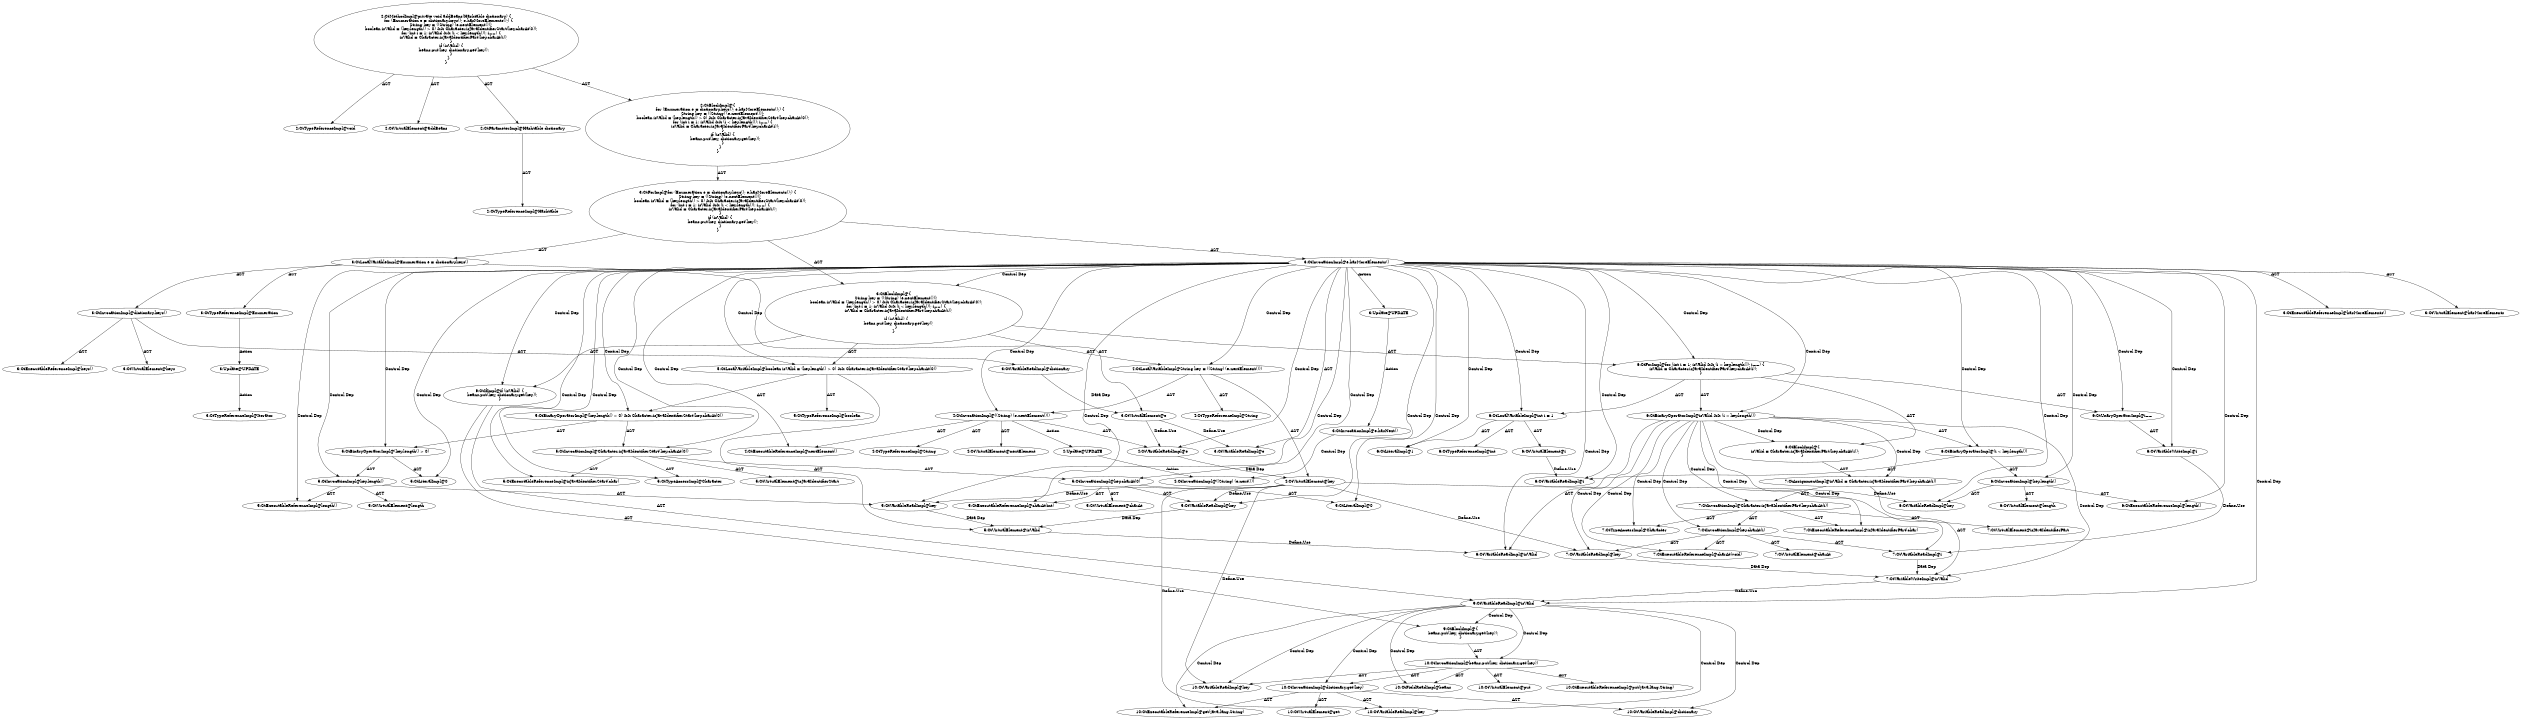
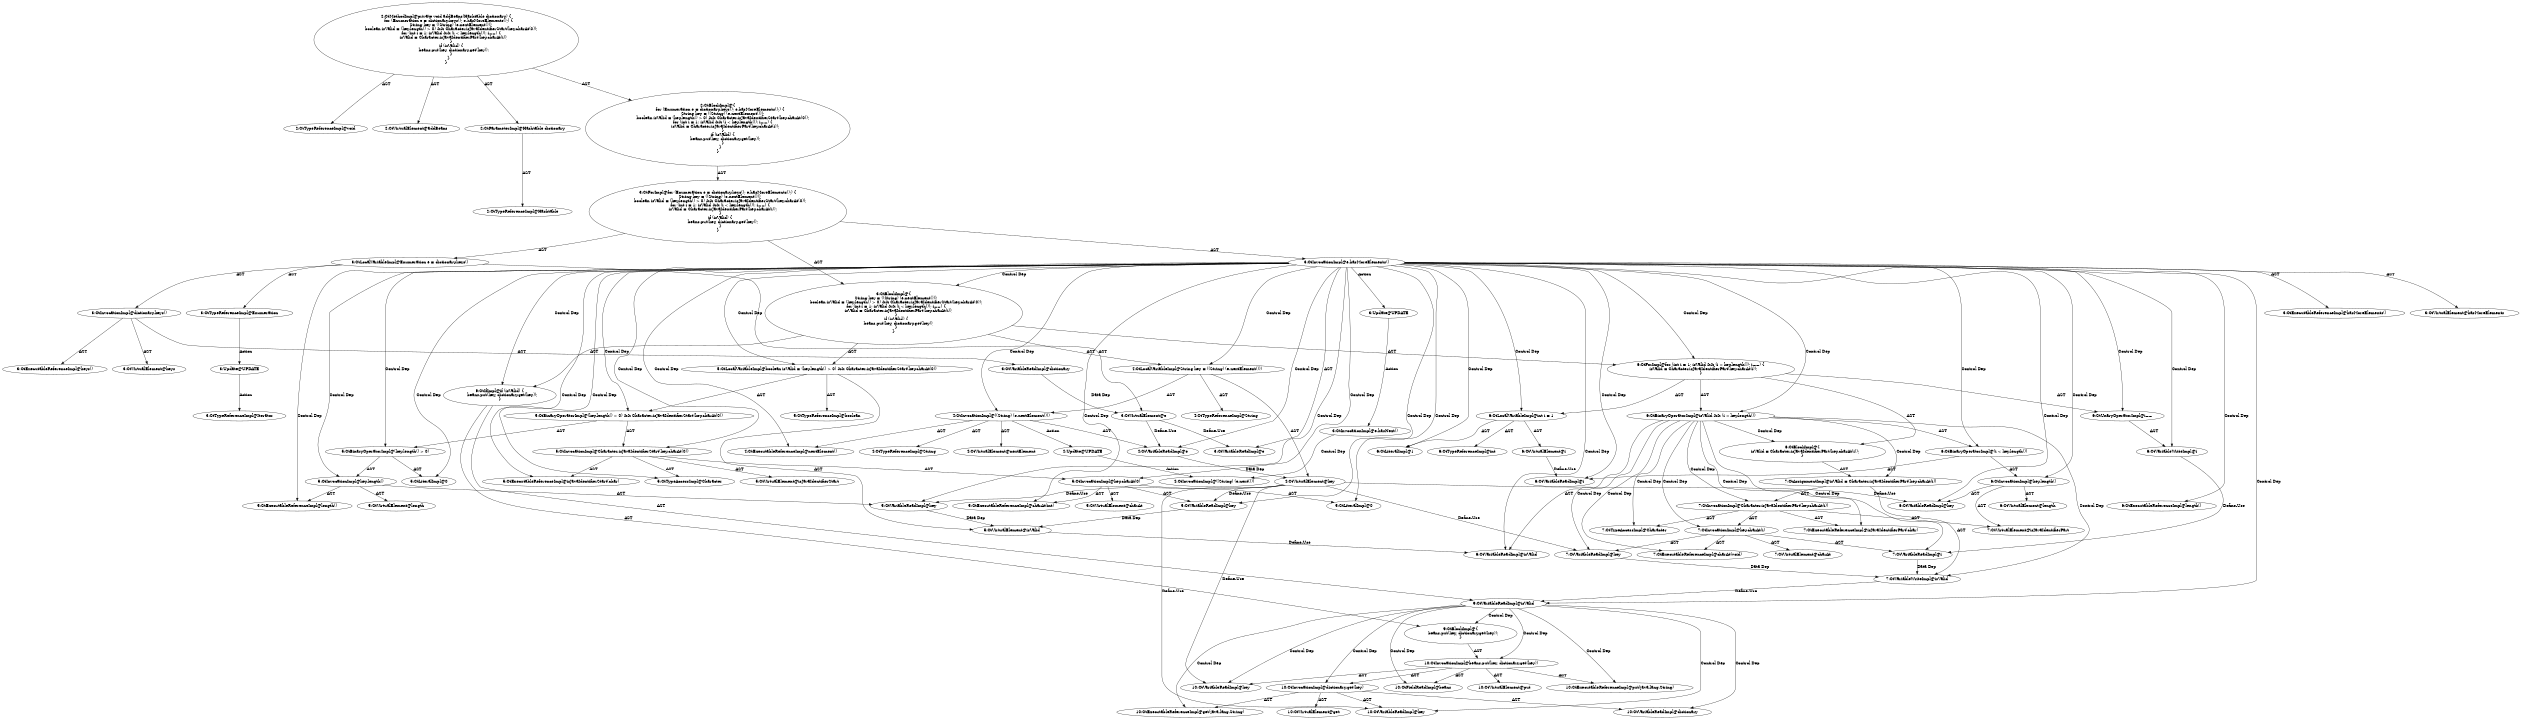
edge "6:CtInvocationImpl@key.length()" -> "6:CtExecutableReferenceImpl@length()": now "6:CtInvocationImpl@key.length()" -> "7:CtVirtualElement@isJavaIdentifierPart"
edge "9:CtVariableReadImpl@isValid" -> "10:CtExecutableReferenceImpl@put(java.lang.String)": added, label "Control Dep"
